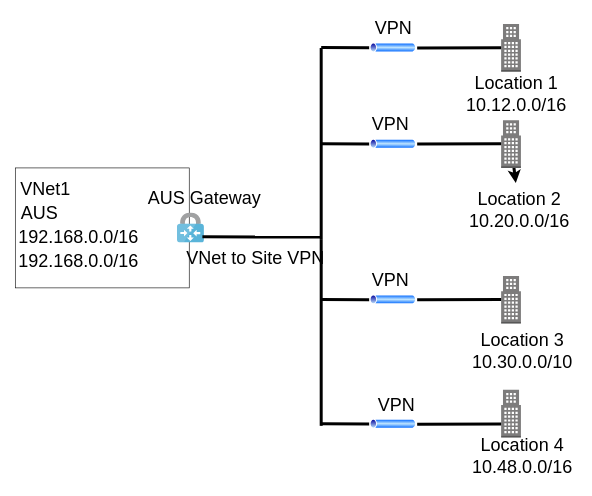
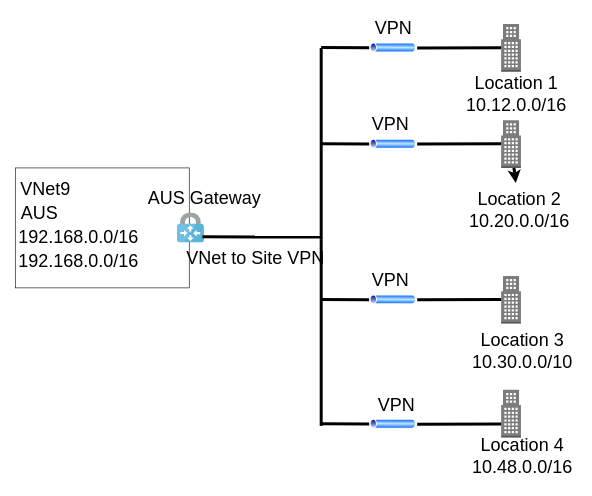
node "VNet1": label "VNet1" -> "VNet9"
